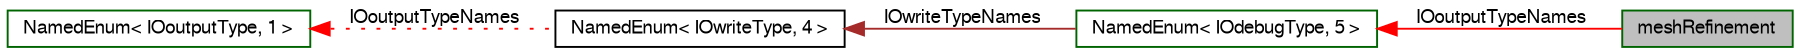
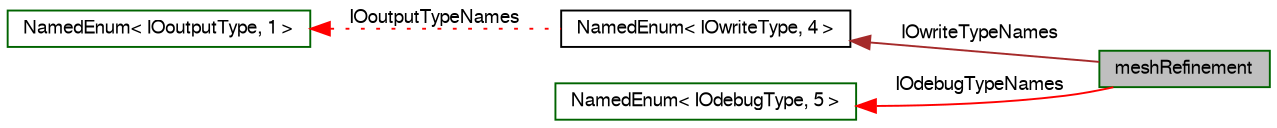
edge "meshRefinement" -> "NamedEnum< IOdebugType, 5 >": label " IOoutputTypeNames" -> " IOdebugTypeNames"
edge "NamedEnum< IOdebugType, 5 >" -> "NamedEnum< IOwriteType, 4 >": now "meshRefinement" -> "NamedEnum< IOwriteType, 4 >"
